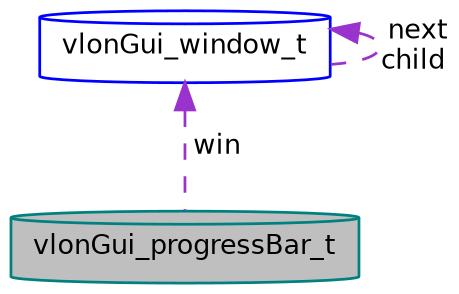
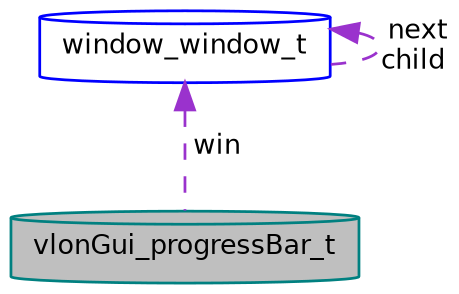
node "vlonGui_window_t": label "vlonGui_window_t" -> "window_window_t"
